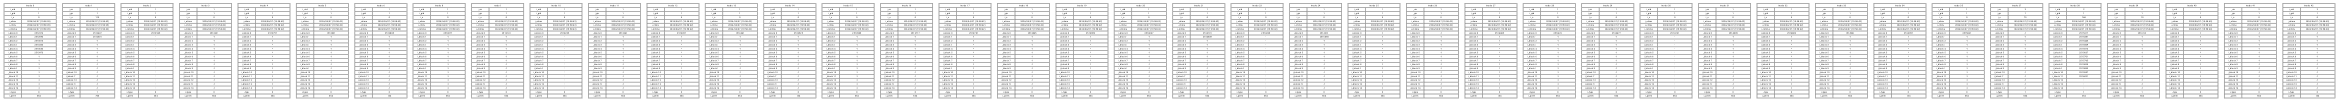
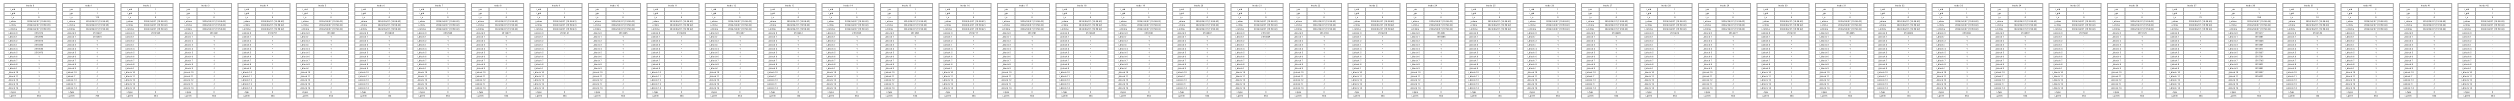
node "Inodo 7": added
node "Inodo 22": added
node "Inodo 36": added
